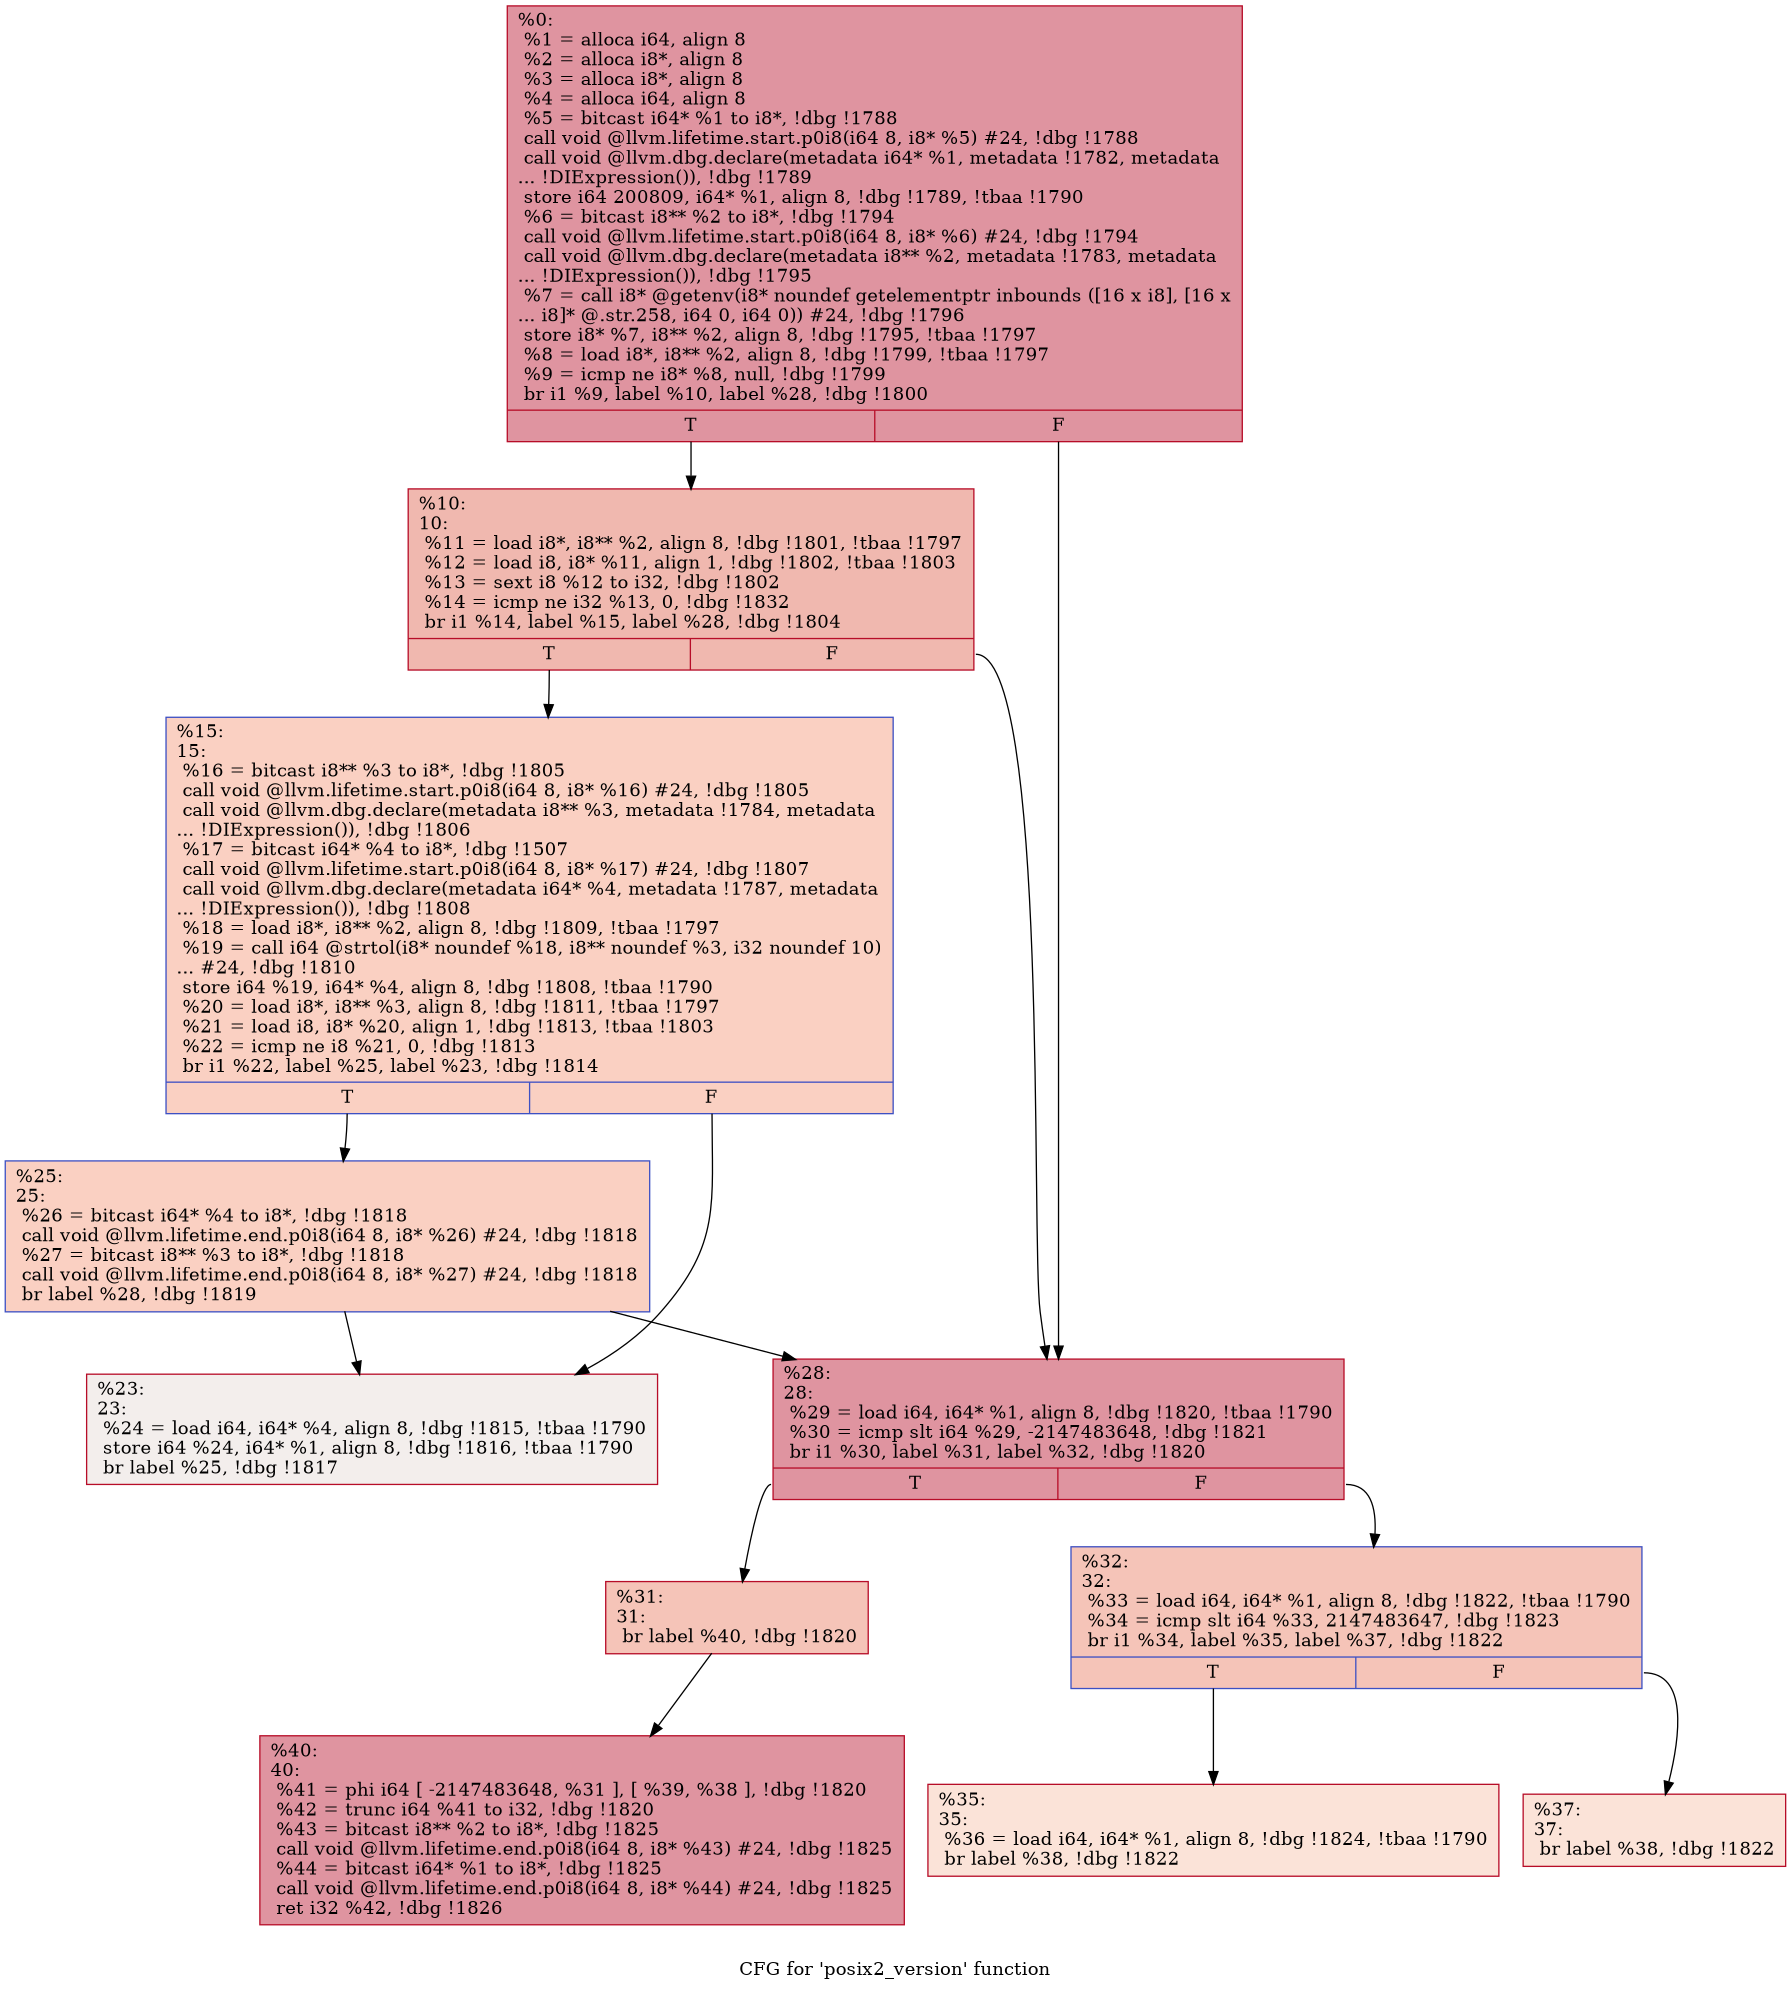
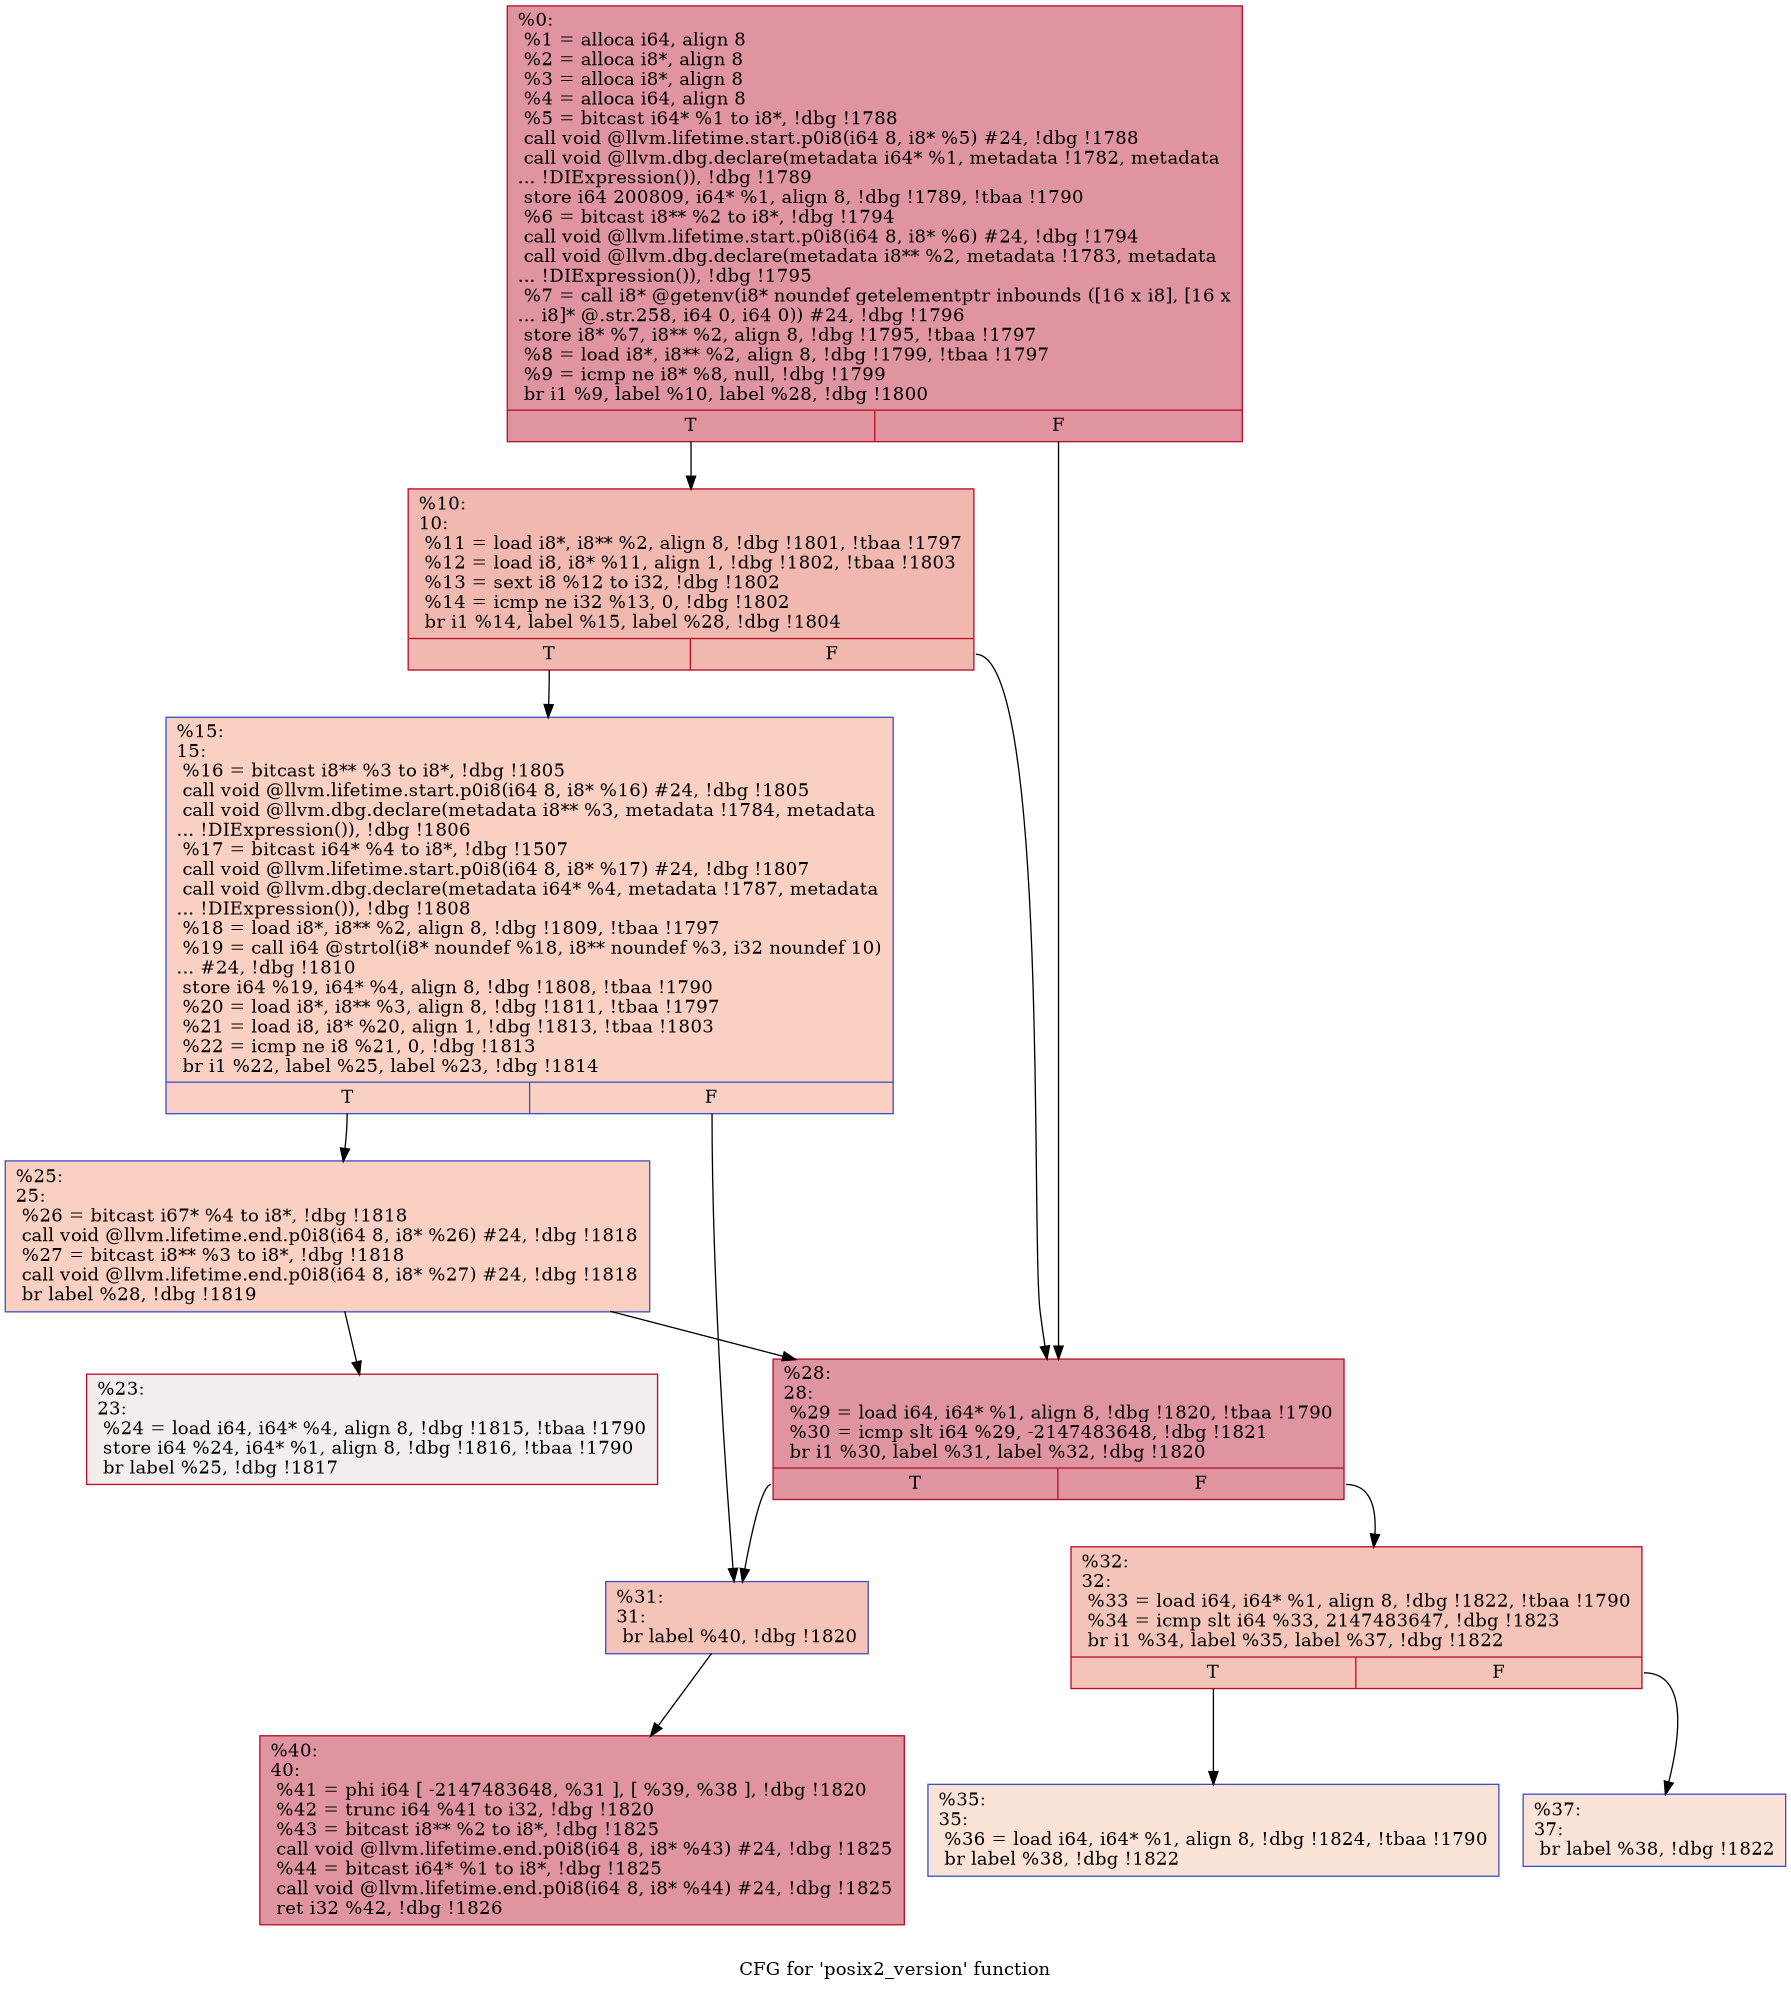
node "%10:": text "%14 = icmp ne i32 %13, 0, !dbg !1832" -> "%14 = icmp ne i32 %13, 0, !dbg !1802"
node "%25:": text "%26 = bitcast i64* %4 to i8*, !dbg !1818" -> "%26 = bitcast i67* %4 to i8*, !dbg !1818"
edge "%15:" -> "%23:": now "%15:" -> "%31:"
node "%31:": color #b70d28ff -> #3d50c3ff
node "%32:": color #3d50c3ff -> #b70d28ff
node "%35:": color #b70d28ff -> #3d50c3ff
node "%37:": color #b70d28ff -> #3d50c3ff
